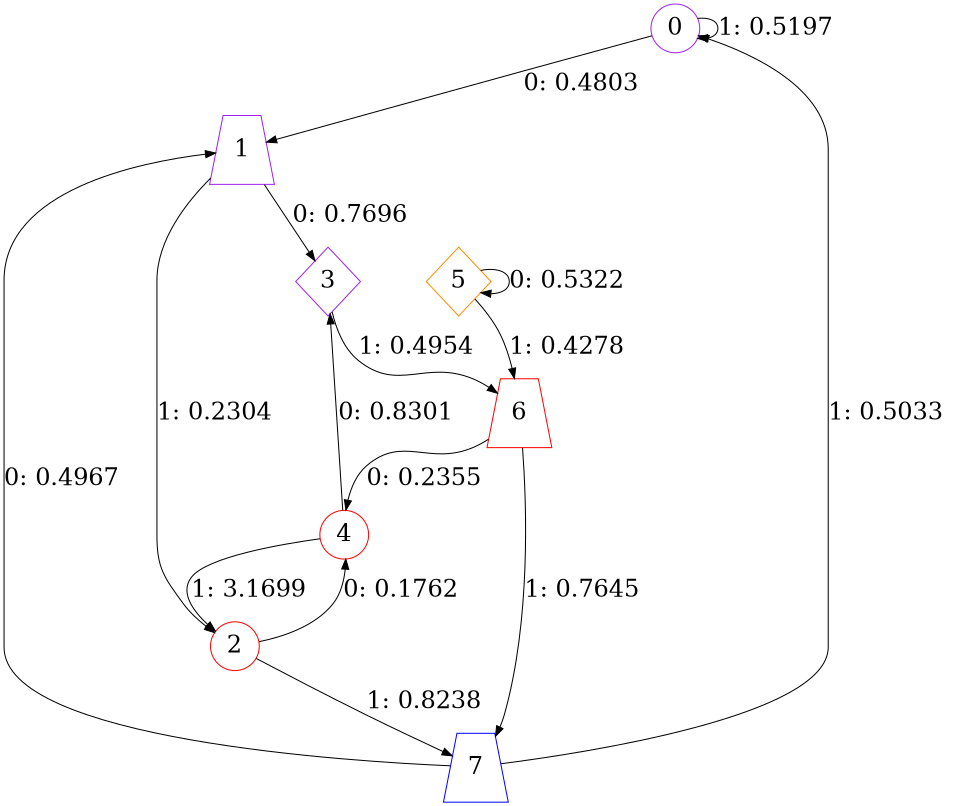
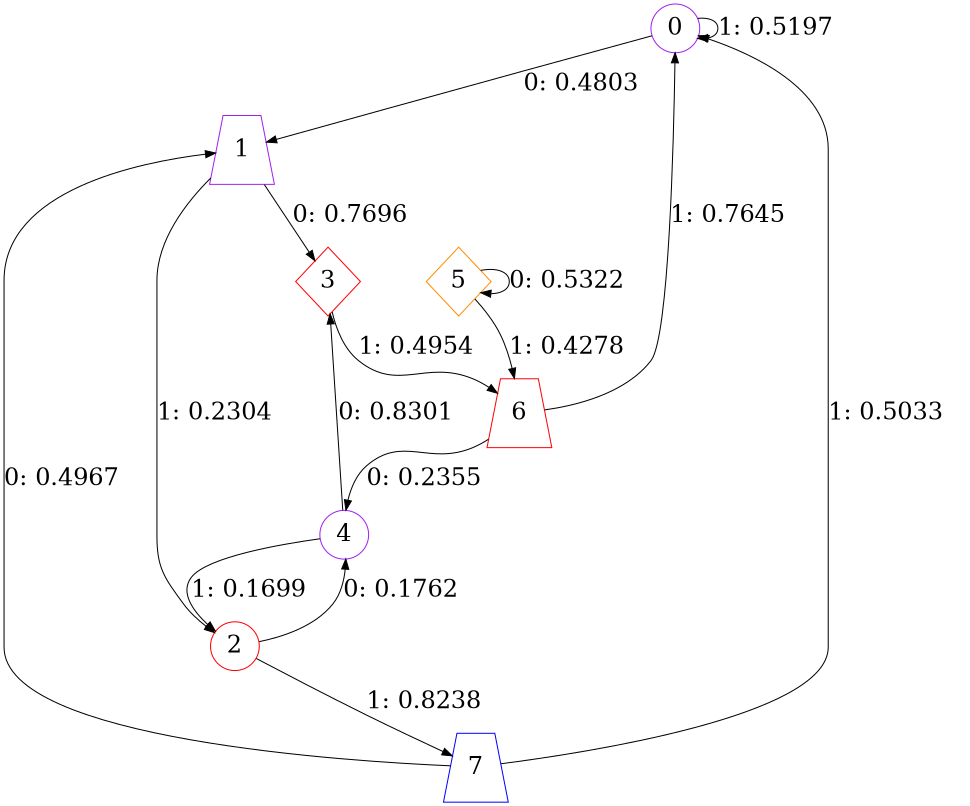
node "3": color purple -> red
node "4": color red -> purple
edge "6" -> "7": now "6" -> "0"
edge "4" -> "2": label "1: 3.1699   " -> "1: 0.1699   "
